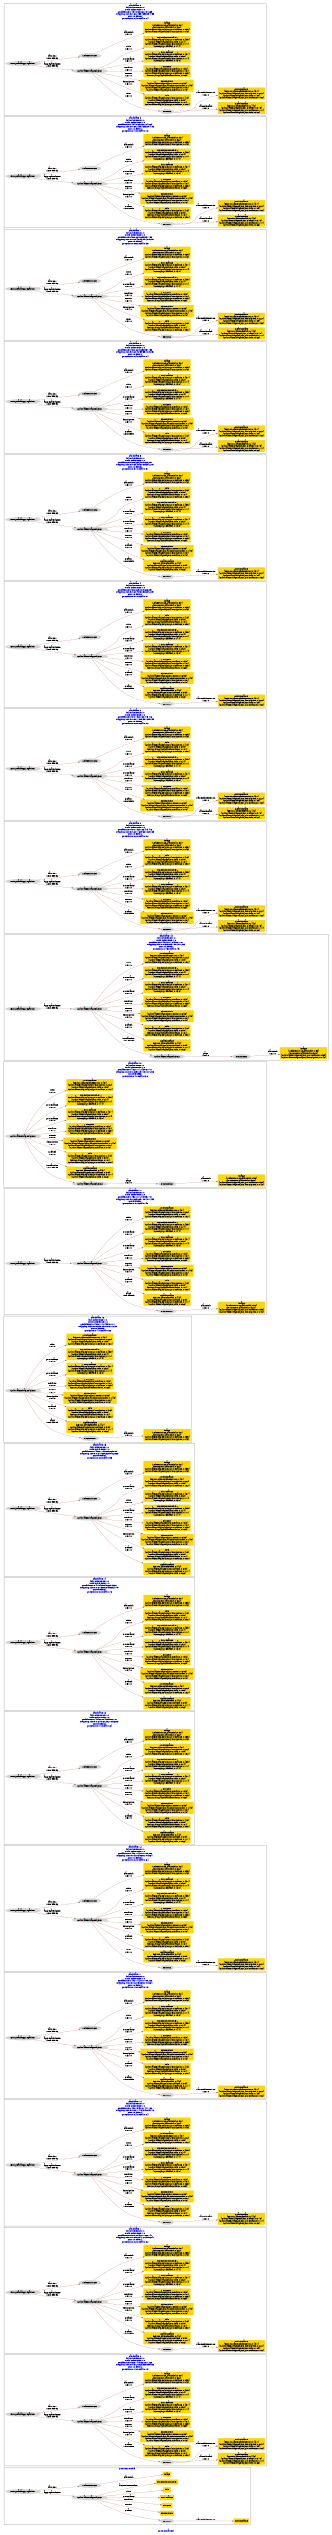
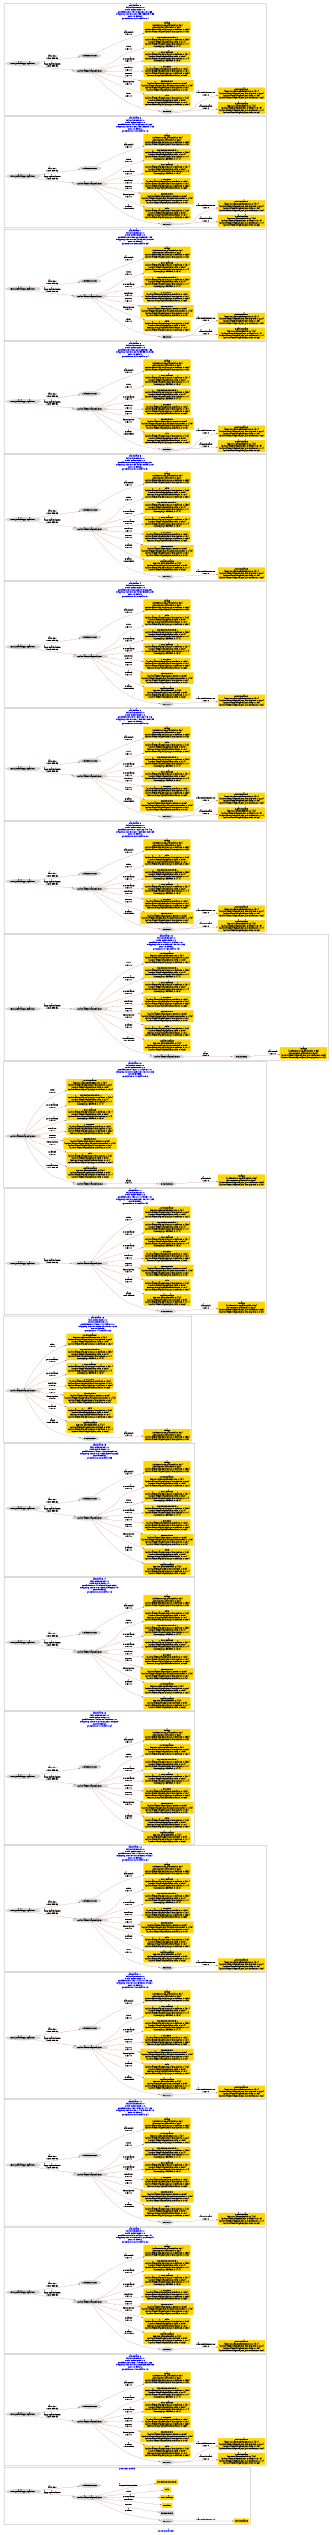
node "image": removed
node "Process": label "Process" -> "Number"
node "Dimensions": fillcolor gold -> lightgray
